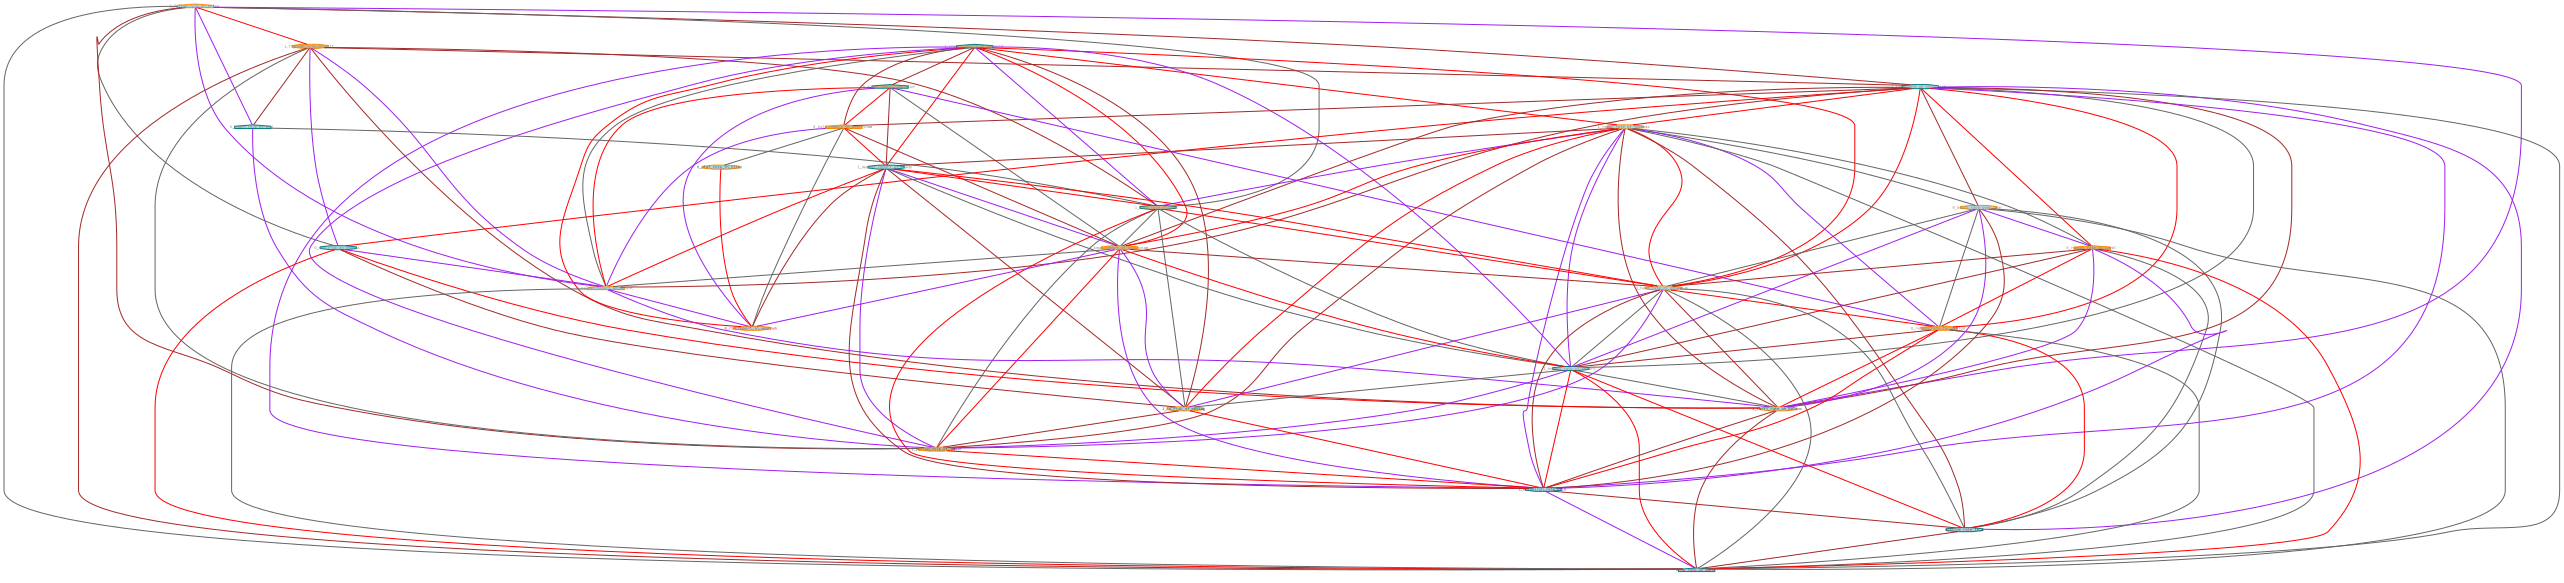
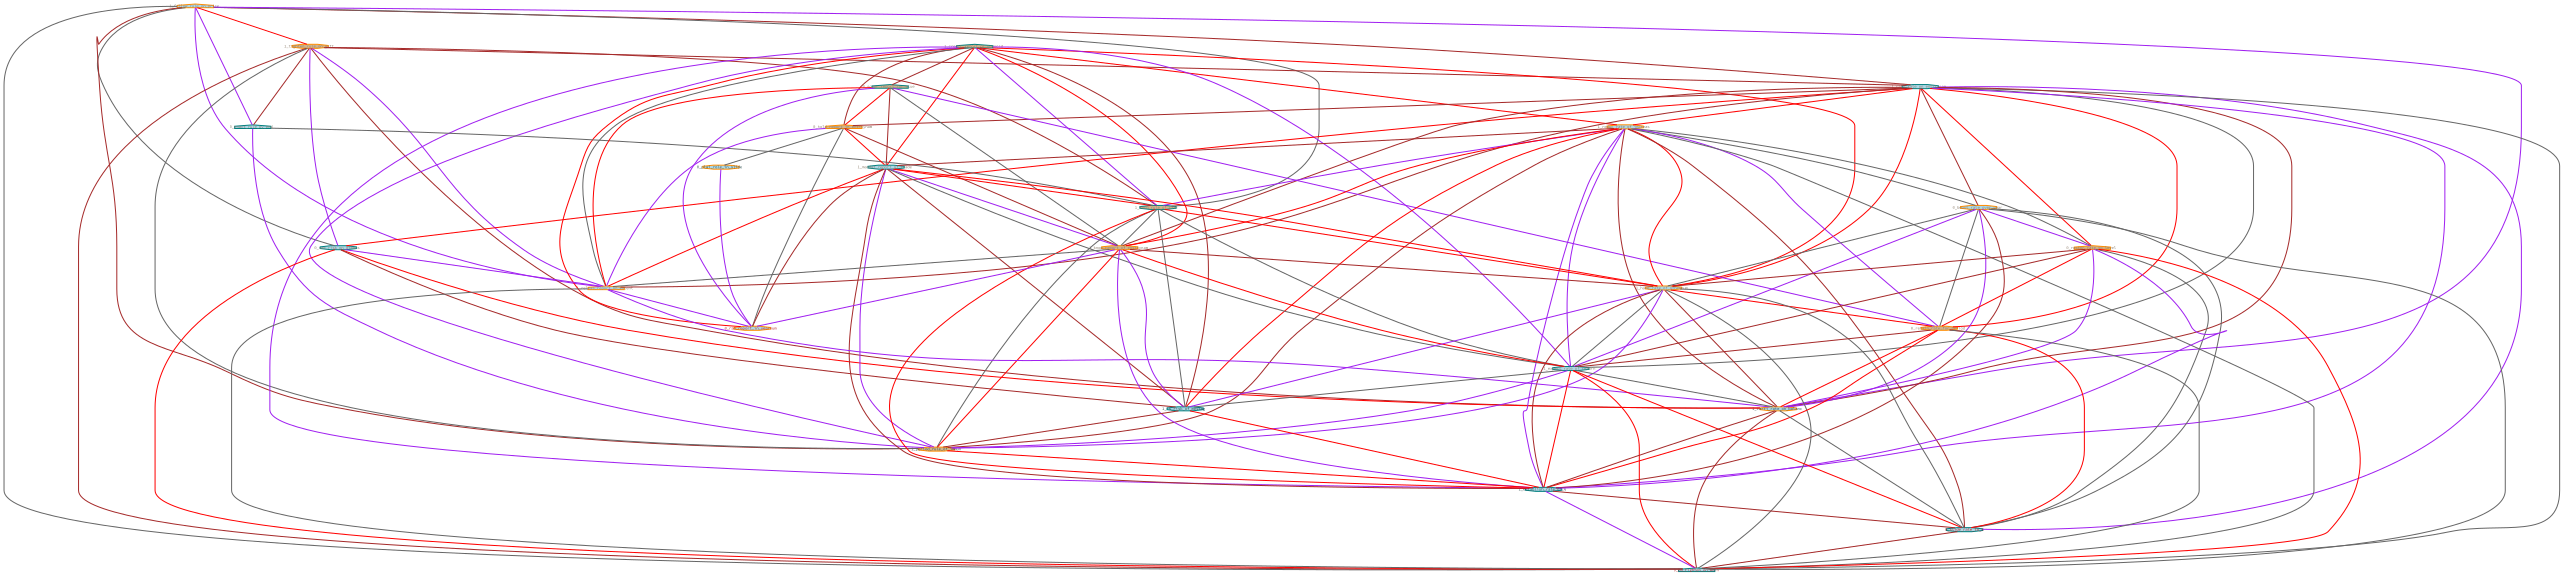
edge "0_plai_role_in_slide" -- "0_ran_report_in_yearnum": color red -> purple
node "1_'s_risk_of_messag": color darkorange -> teal
edge "1_carri_rate_on_balanc" -- "0_slide_rate_to_%": added
node "0_ha_rate_on_morn": label "0_ha_rate_on_morn" -> "0_ha_tighten_on_morn"
